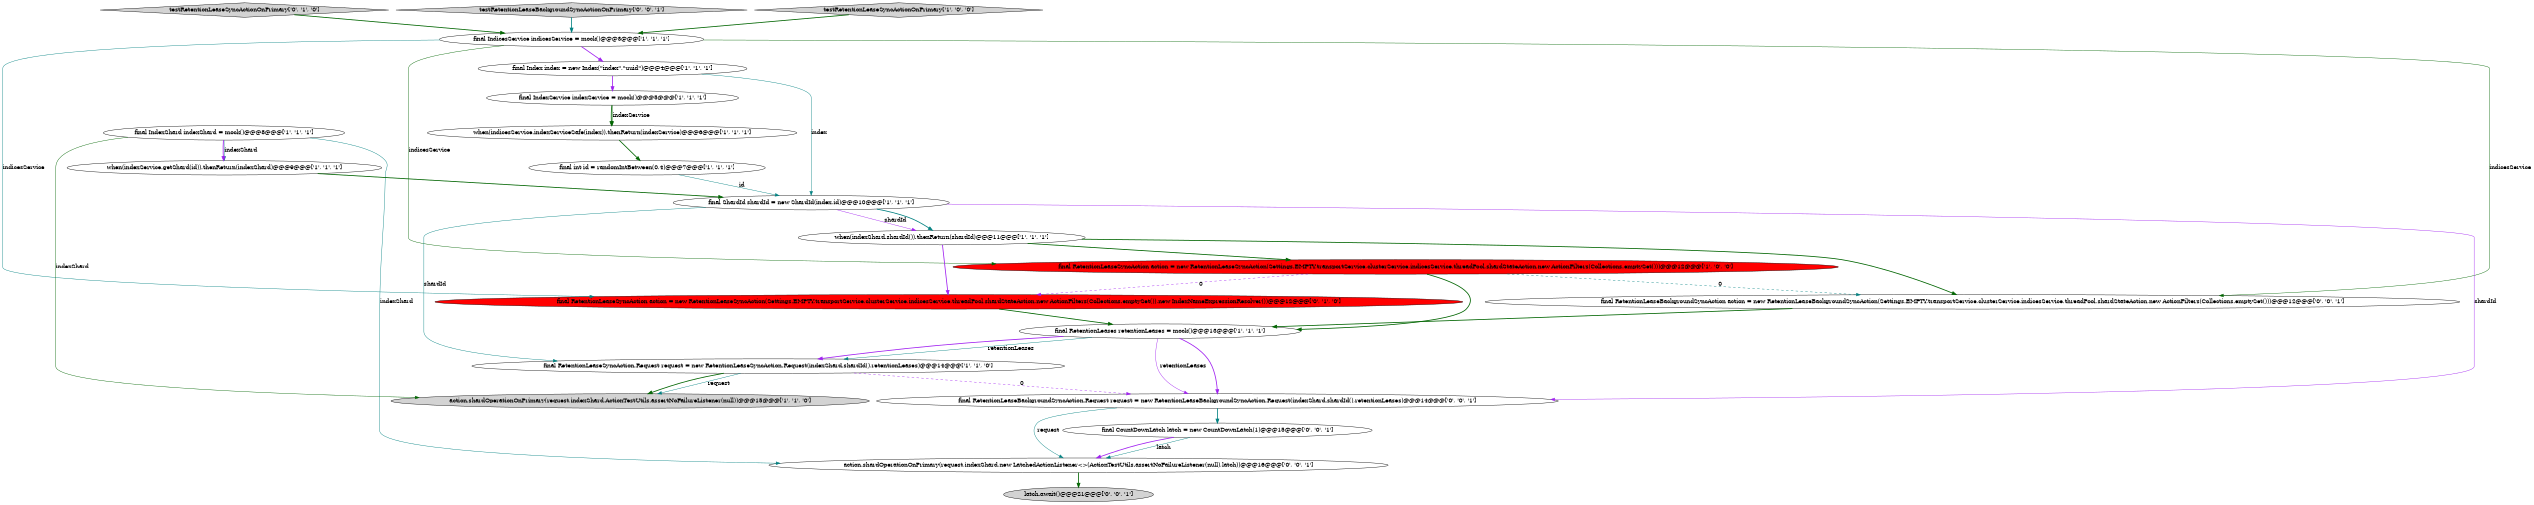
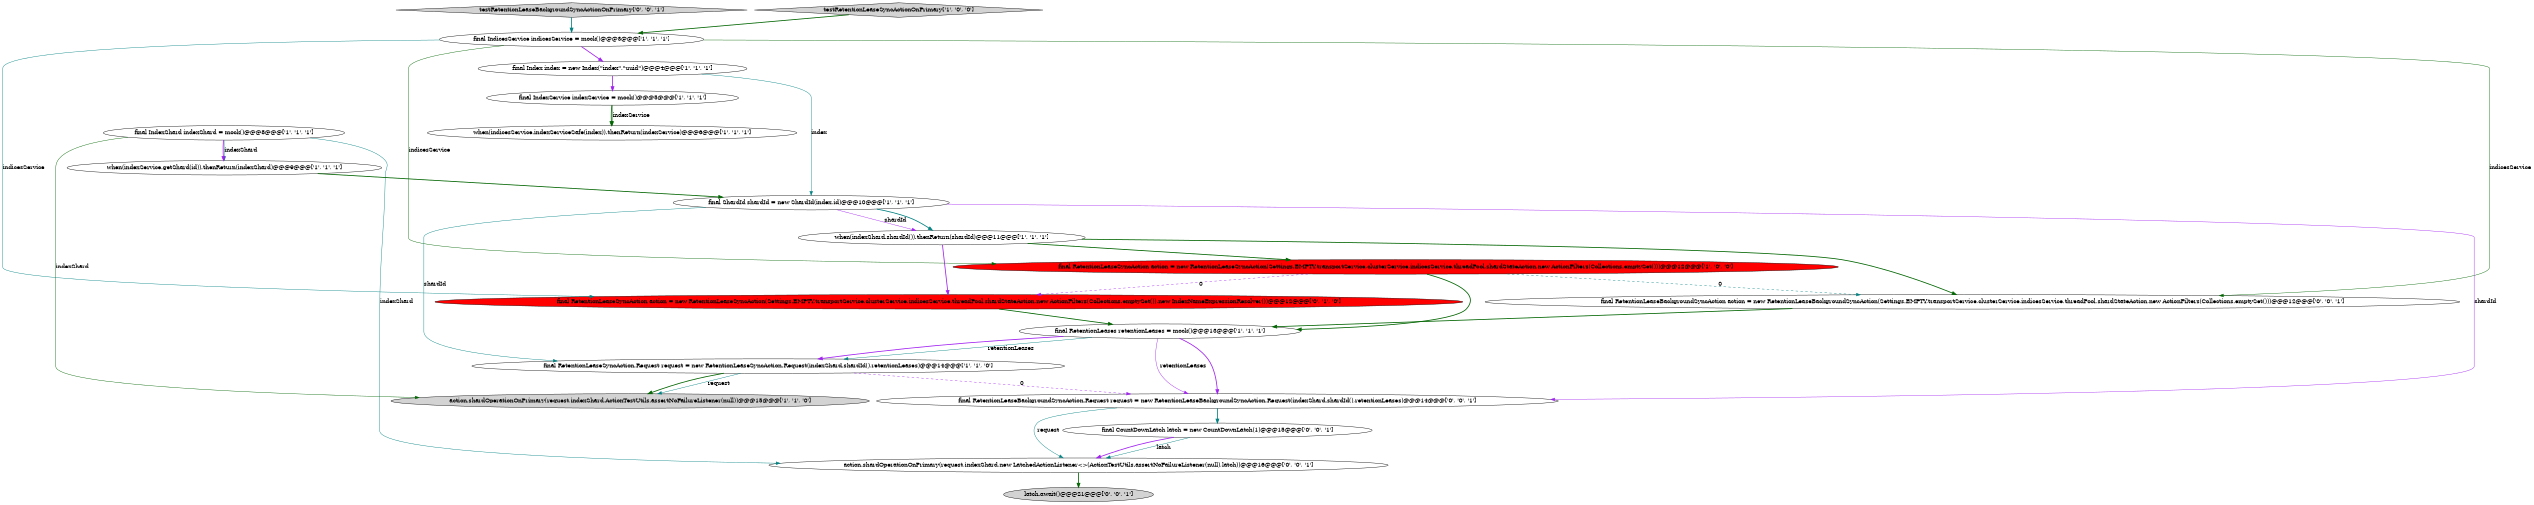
node "testRetentionLeaseSyncActionOnPrimary['0', '1', '0']": removed
node "final int id = randomIntBetween(0,4)@@@7@@@['1', '1', '1']": removed
